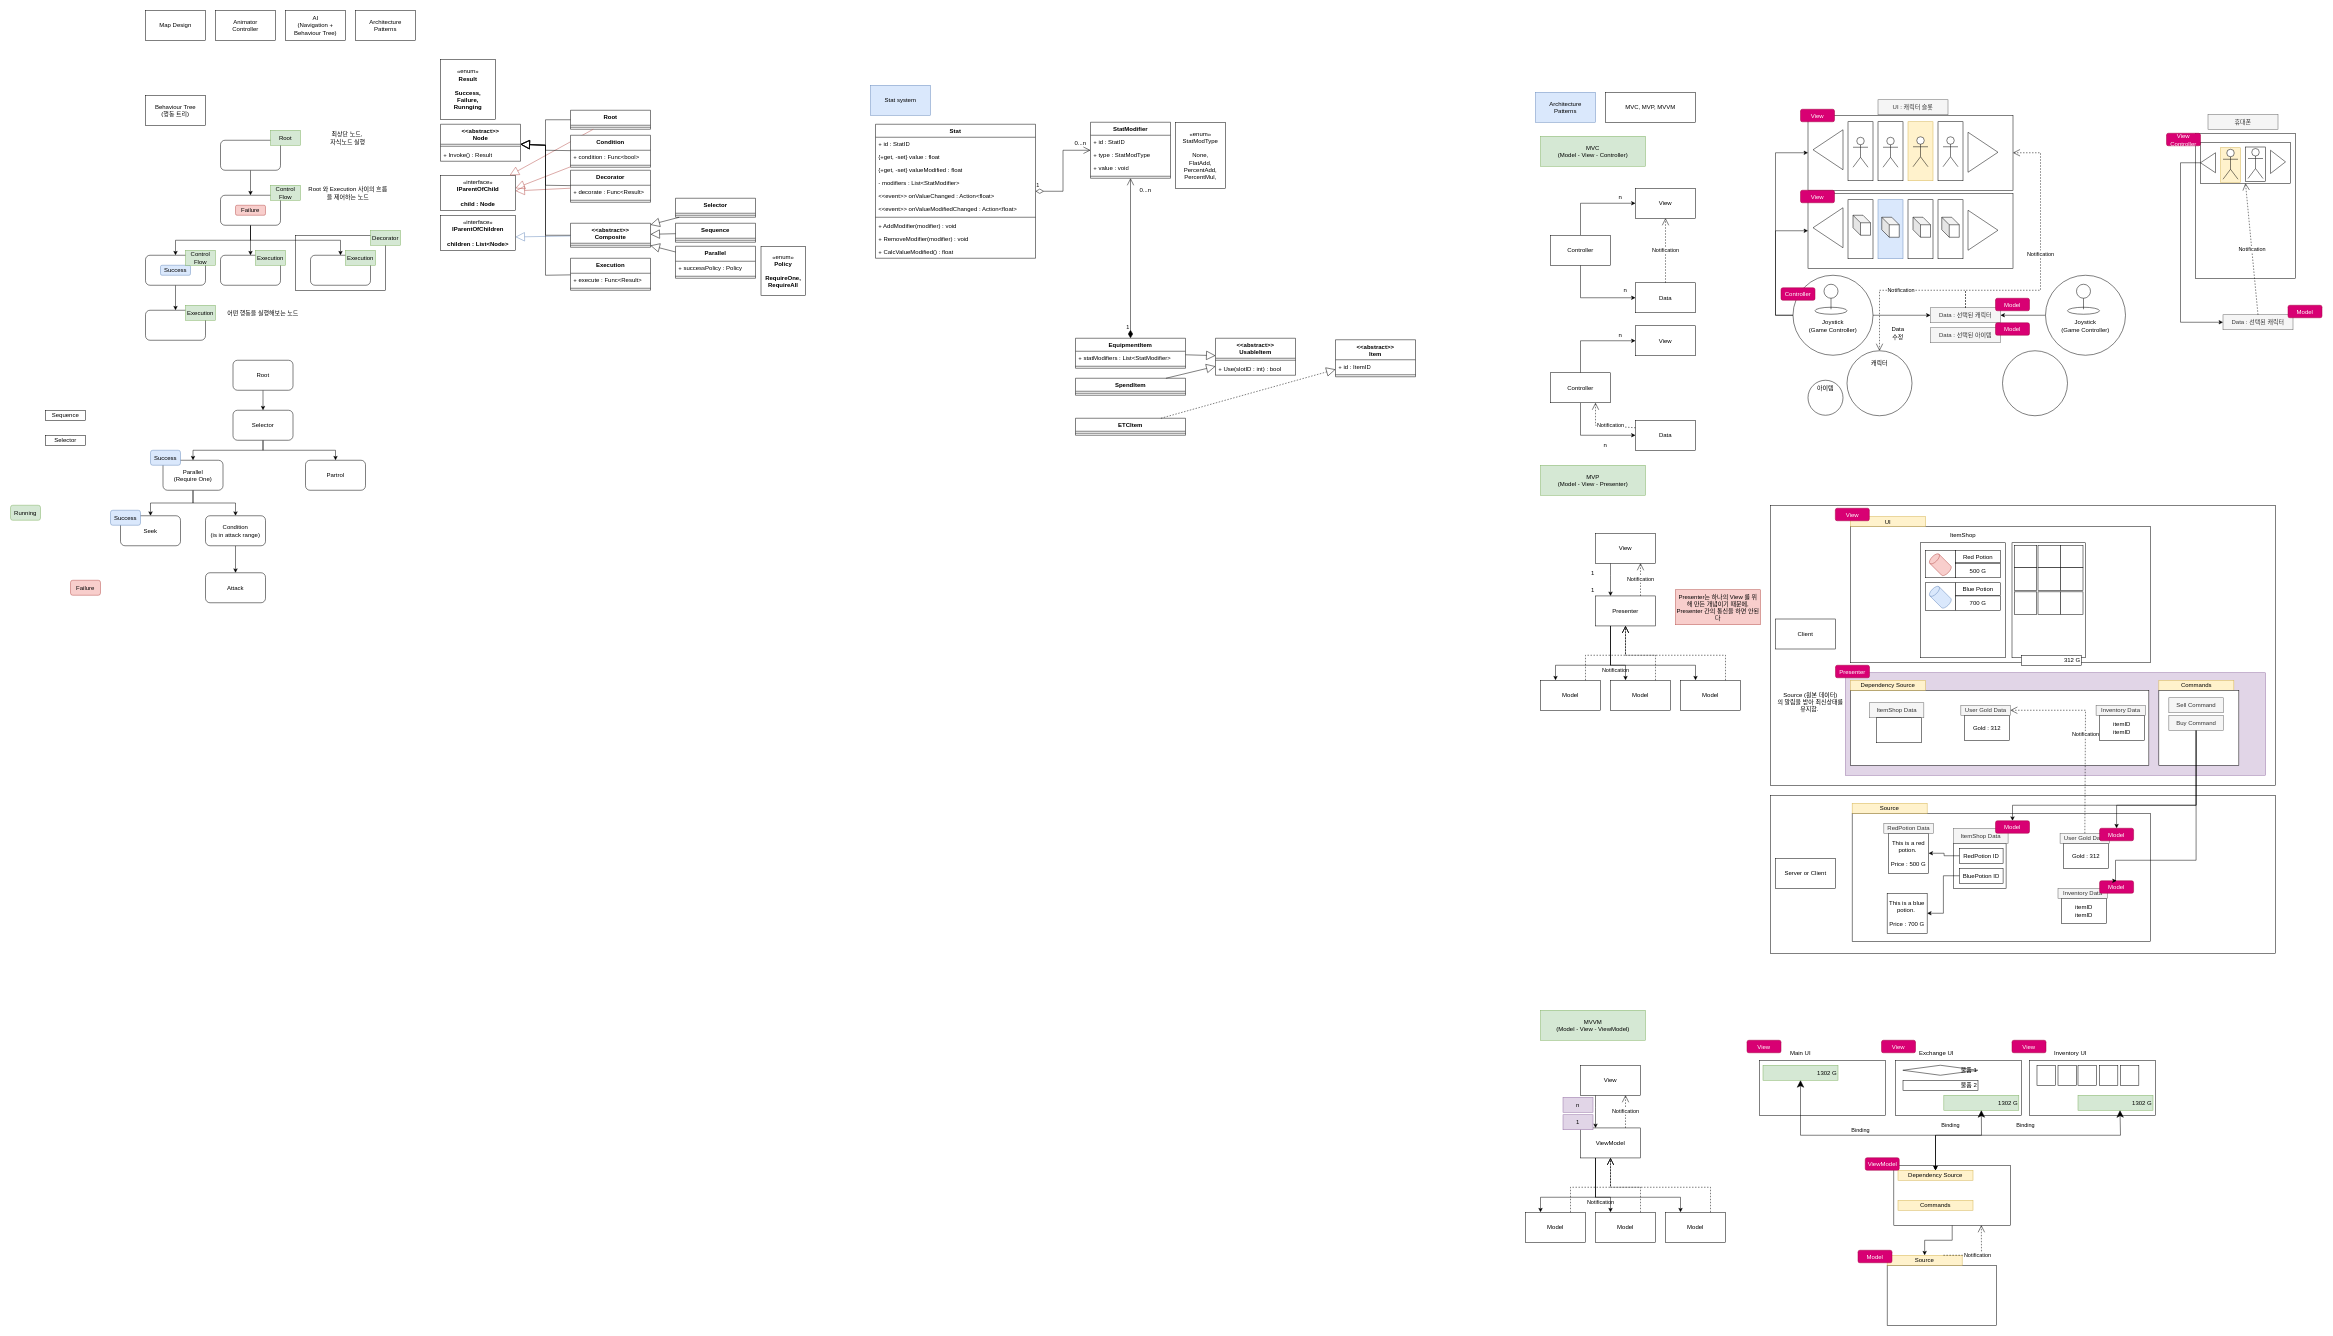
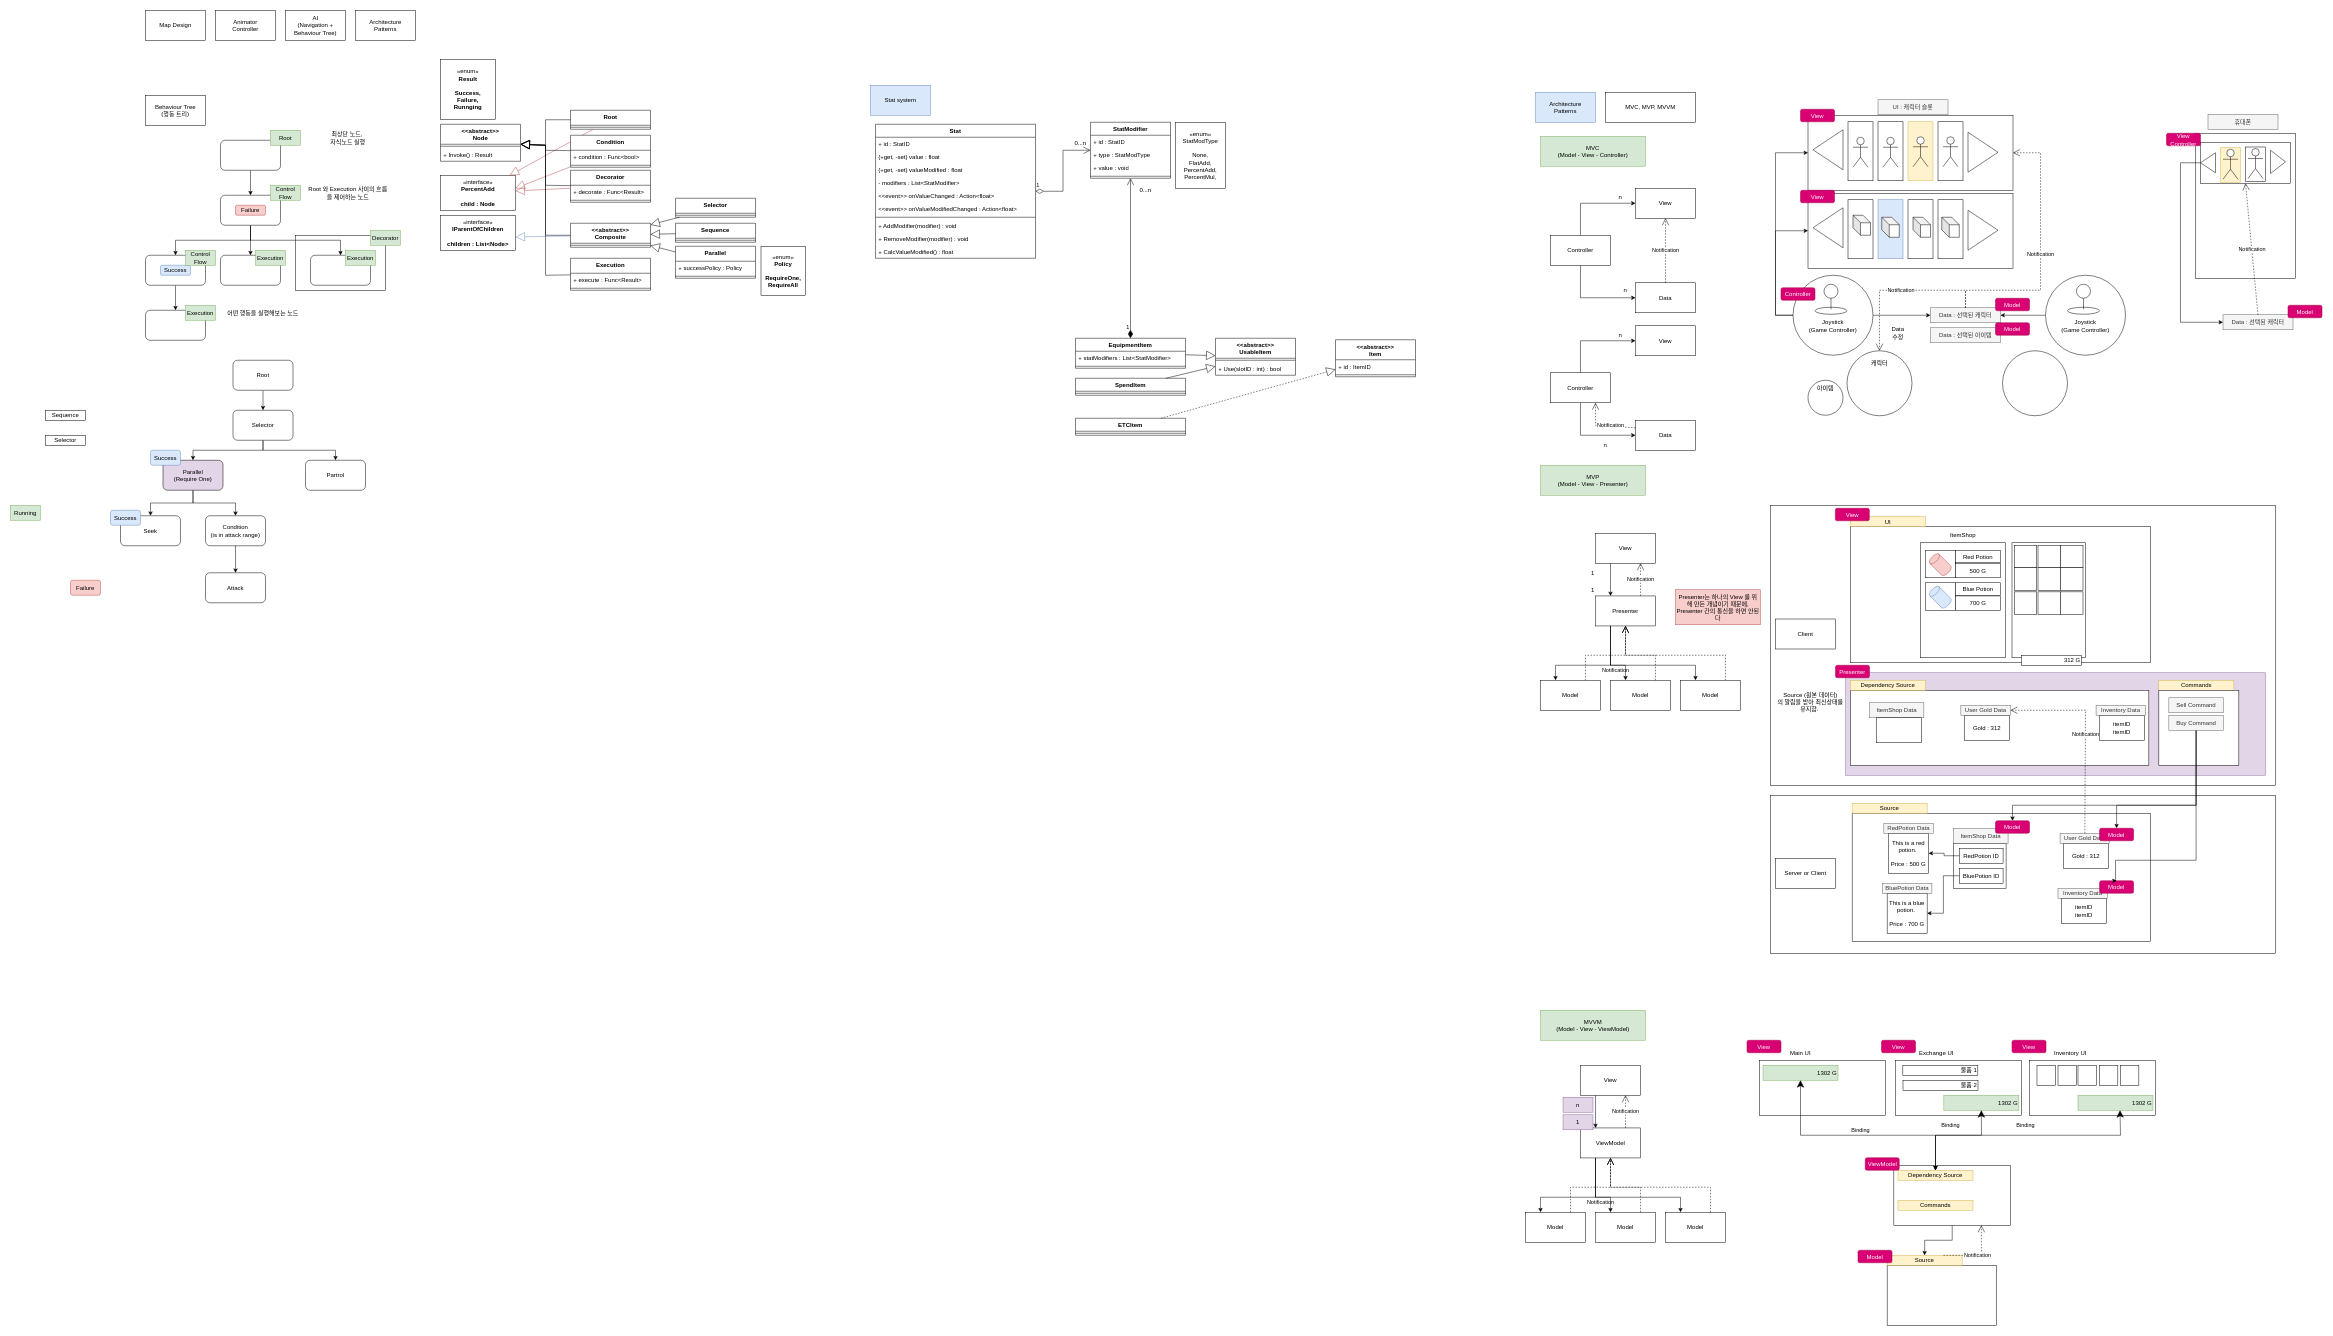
node "«interface» IParentOfChild child : Node": label "«interface» IParentOfChild child : Node" -> "«interface» PercentAdd child : Node"
node "Parallel (Require One)": fillcolor #ffffff -> #e1d5e7
node "Running": shape rounded rectangle -> rectangle
node "BluePotion Data": added
node "물품 1": shape diamond -> rectangle
